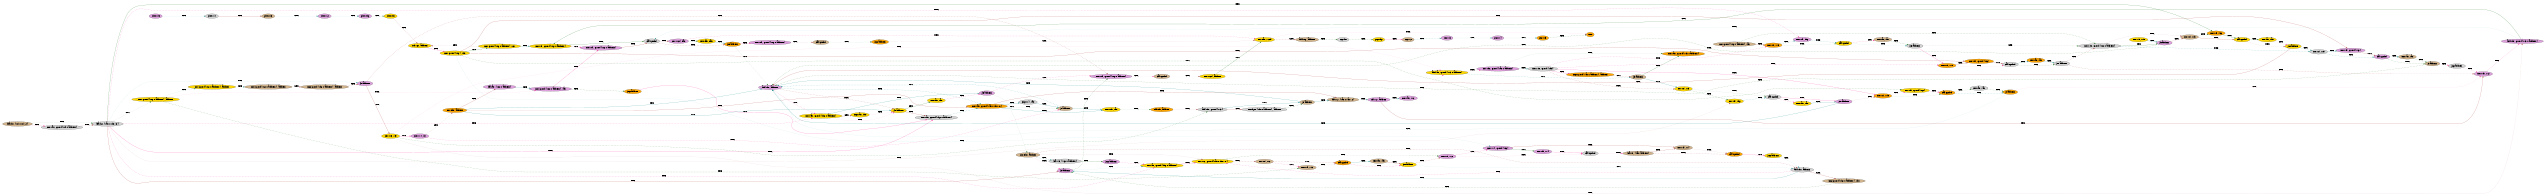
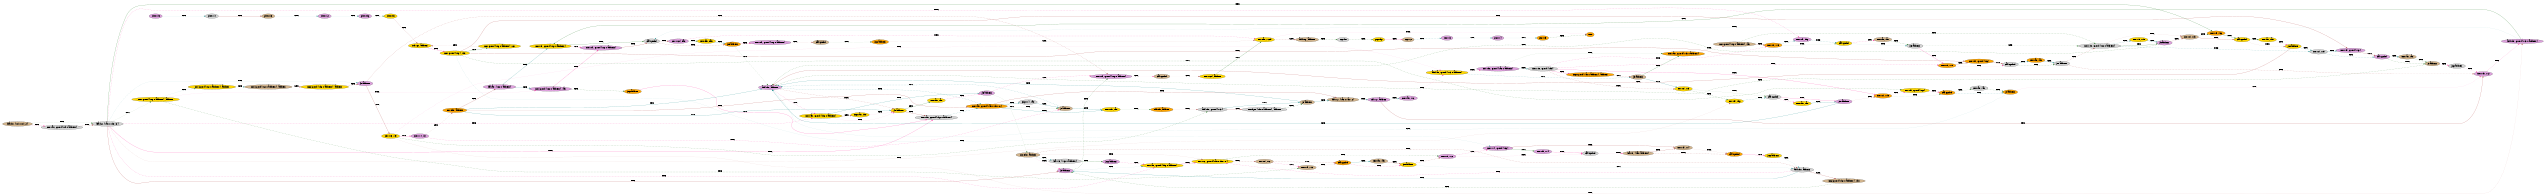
edge "mov r15 , qword [ rsp + address ]" -> "test r15 , r15": added, label "CFG"
edge "mov qword [ rsp + address ] , rcx" -> "mov rsi , qword [ rsp + address ]": now "lea rax , [ rsp + address ]" -> "mov rsi , qword [ rsp + address ]"
node "cmp qword [ rbp + address ] , address": fillcolor tan -> gold
